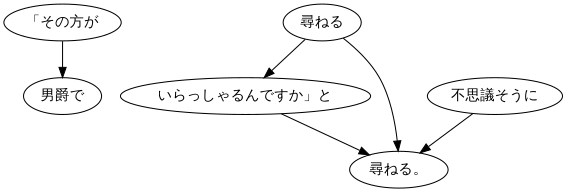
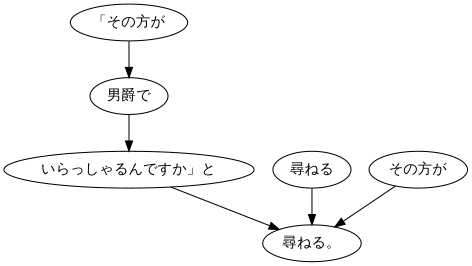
edge "尋ねる" -> "いらっしゃるんですか」と": now "男爵で" -> "いらっしゃるんですか」と"
node "不思議そうに": label "不思議そうに" -> "その方が"
